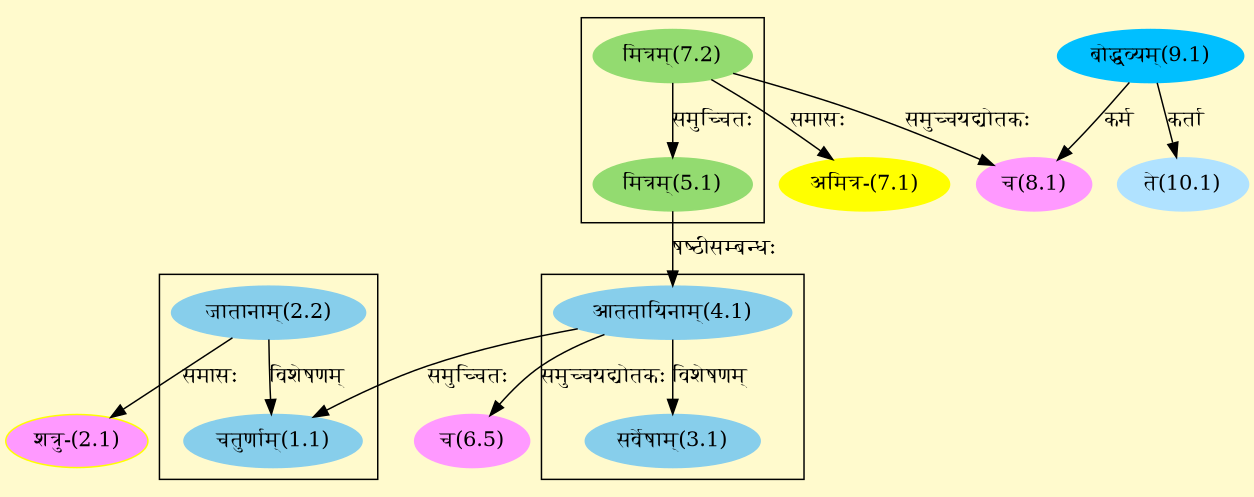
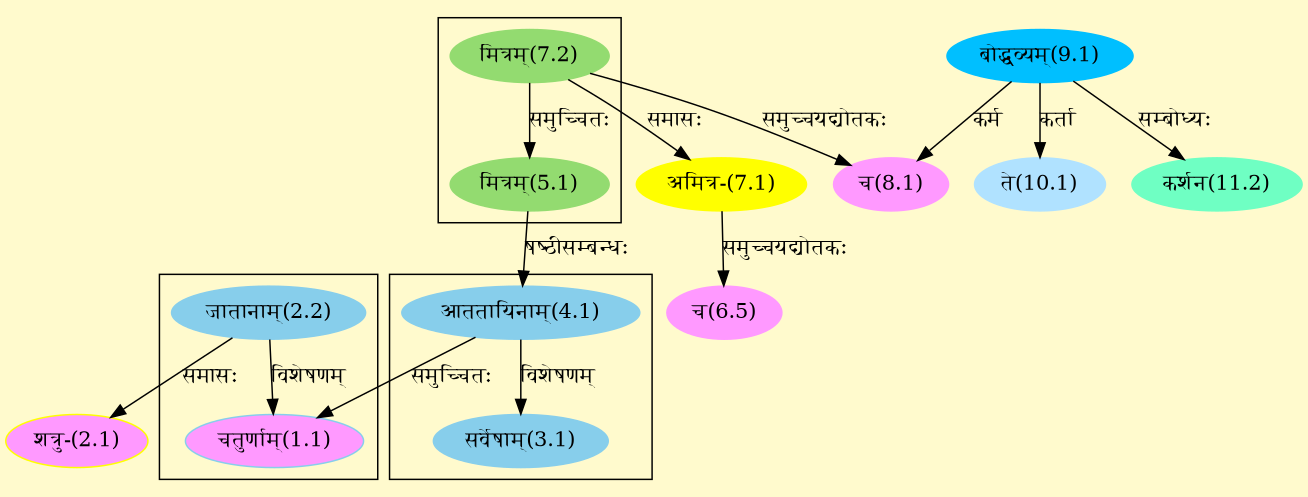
node "कर्शन(11.2)": added
edge "आततायिनाम्(4.1)" -> "च(6.5)": now "अमित्र-(7.1)" -> "च(6.5)"
node "चतुर्णाम्(1.1)": fillcolor #87ceeb -> #ff99ff
